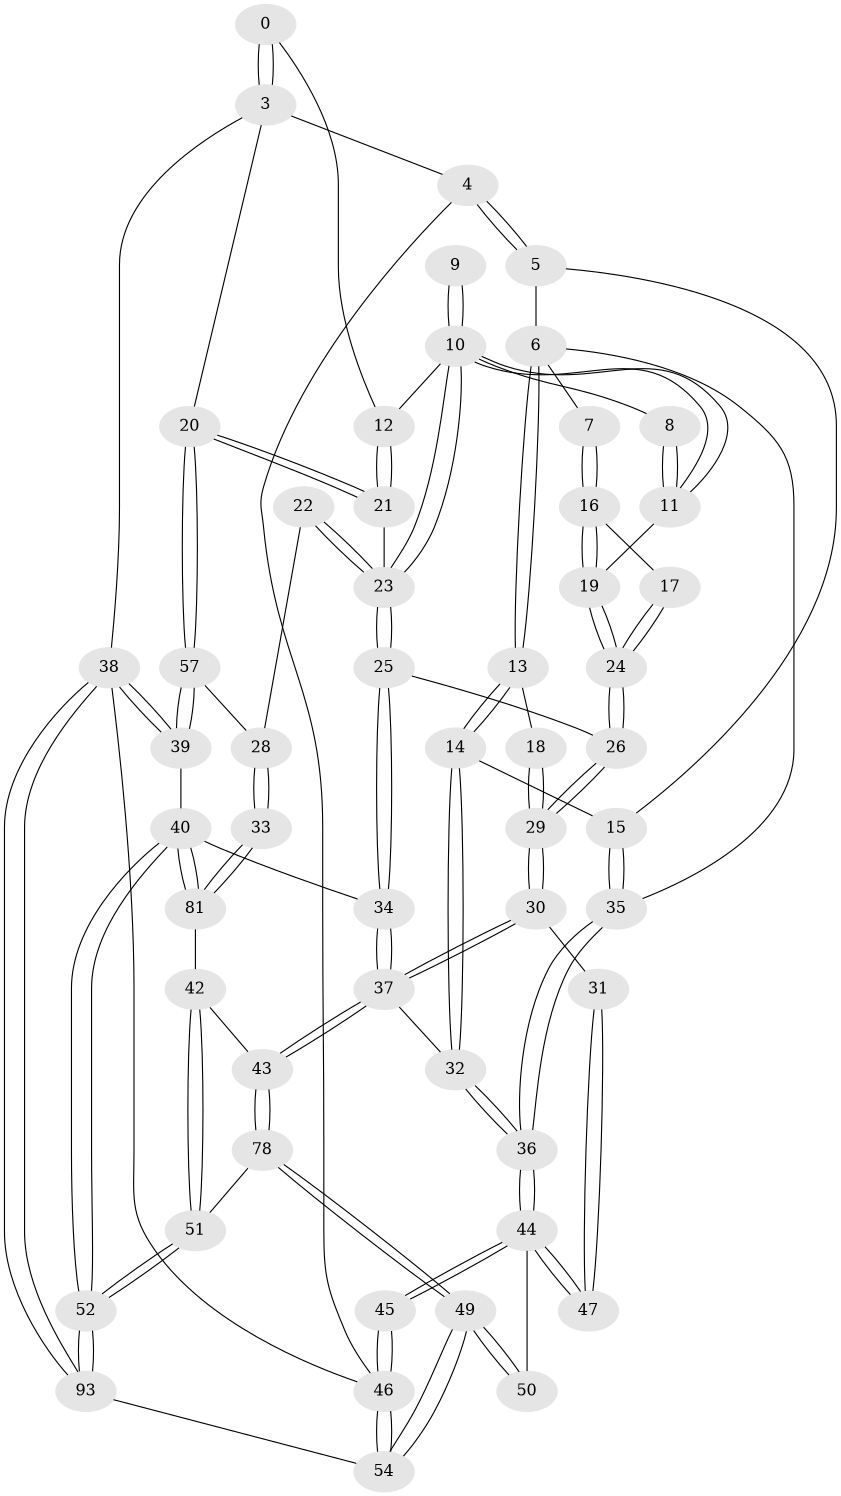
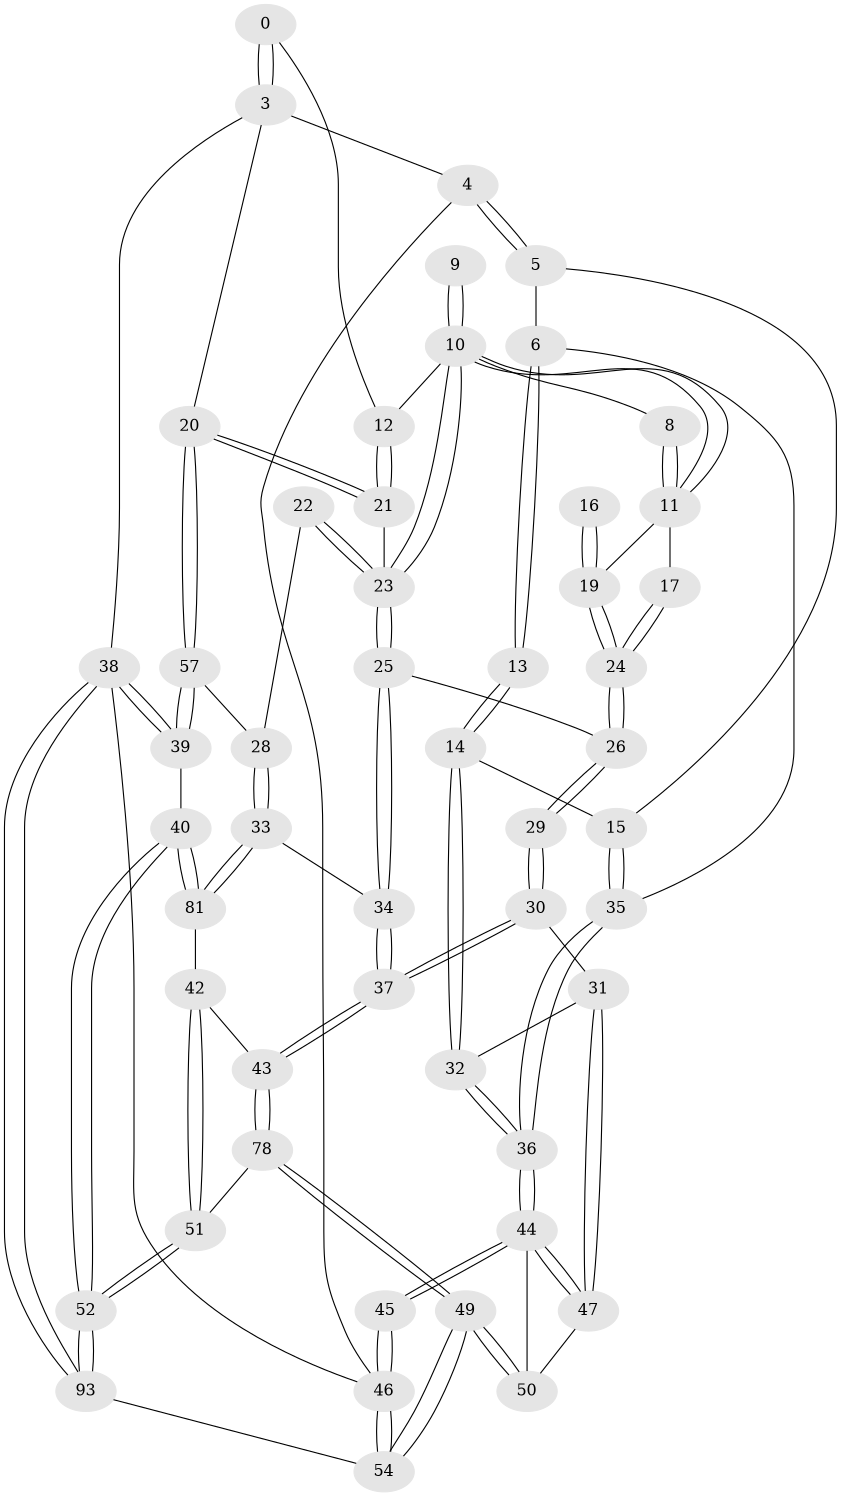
node "7": removed
edge "16" -- "17": now "11" -- "17"
node "18": removed
edge "40" -- "34": now "33" -- "34"
edge "37" -- "32": now "31" -- "32"
edge "47" -- "50": added
